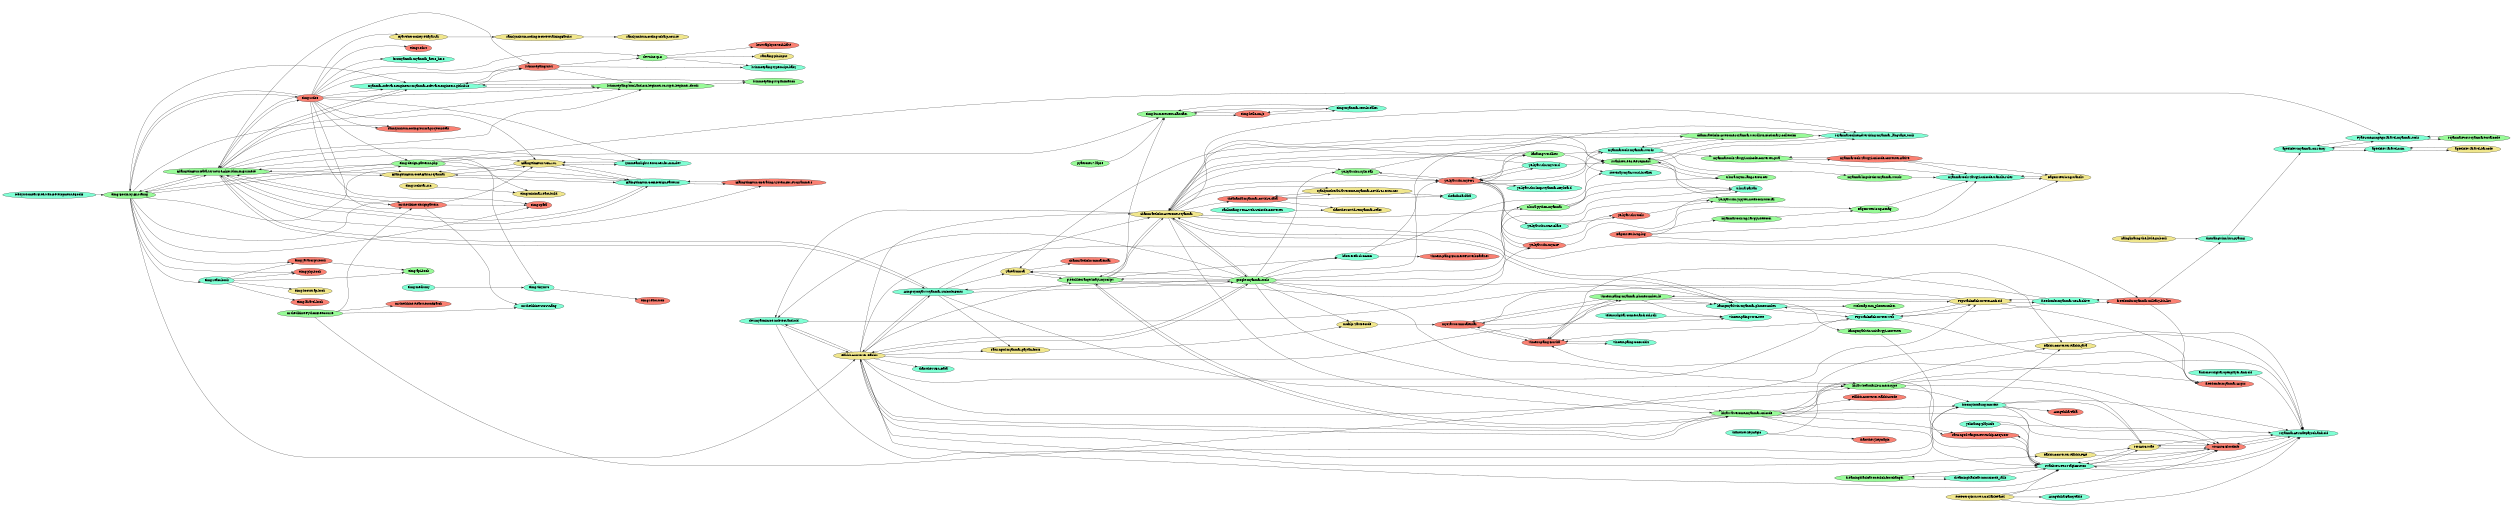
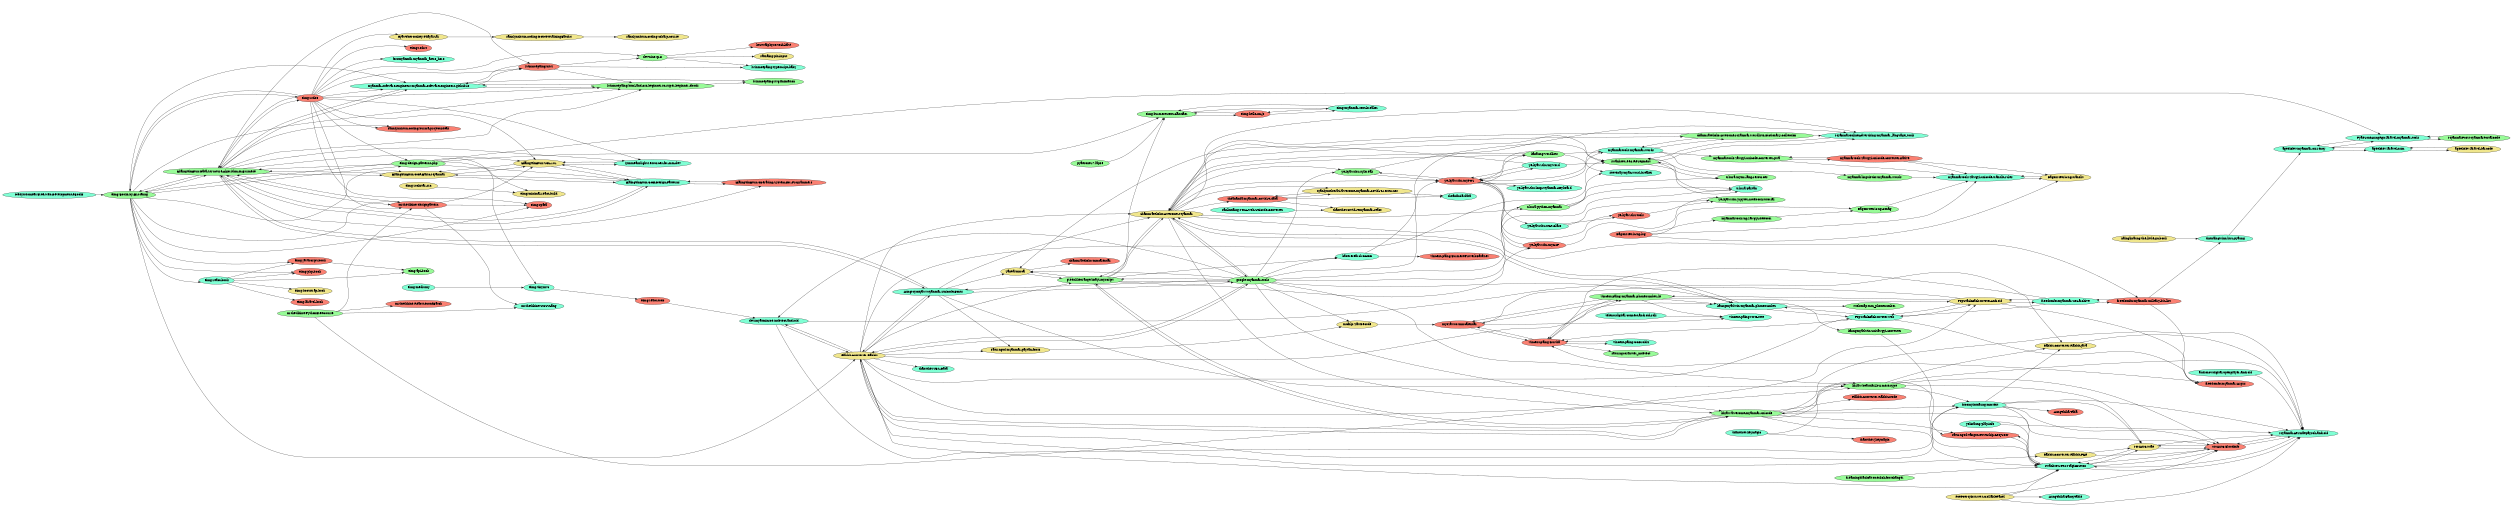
edge "chanmratekoko/Awesome-Myanmar" -> "dev-myatminsoe/mdetect-android": now "eimg/react-todo" -> "dev-myatminsoe/mdetect-android"
node "saturngod/flutter_mdetect": added
node "dreamingblackcat/mmunicode_rails": removed
